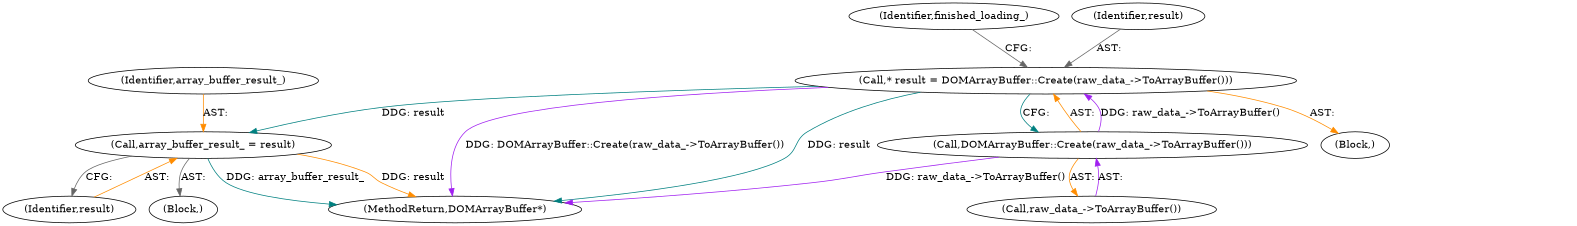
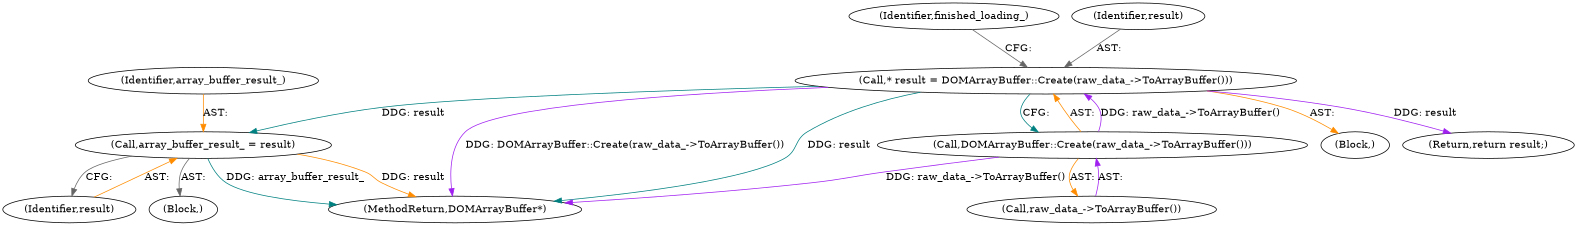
node "(Return,return result;)": added
